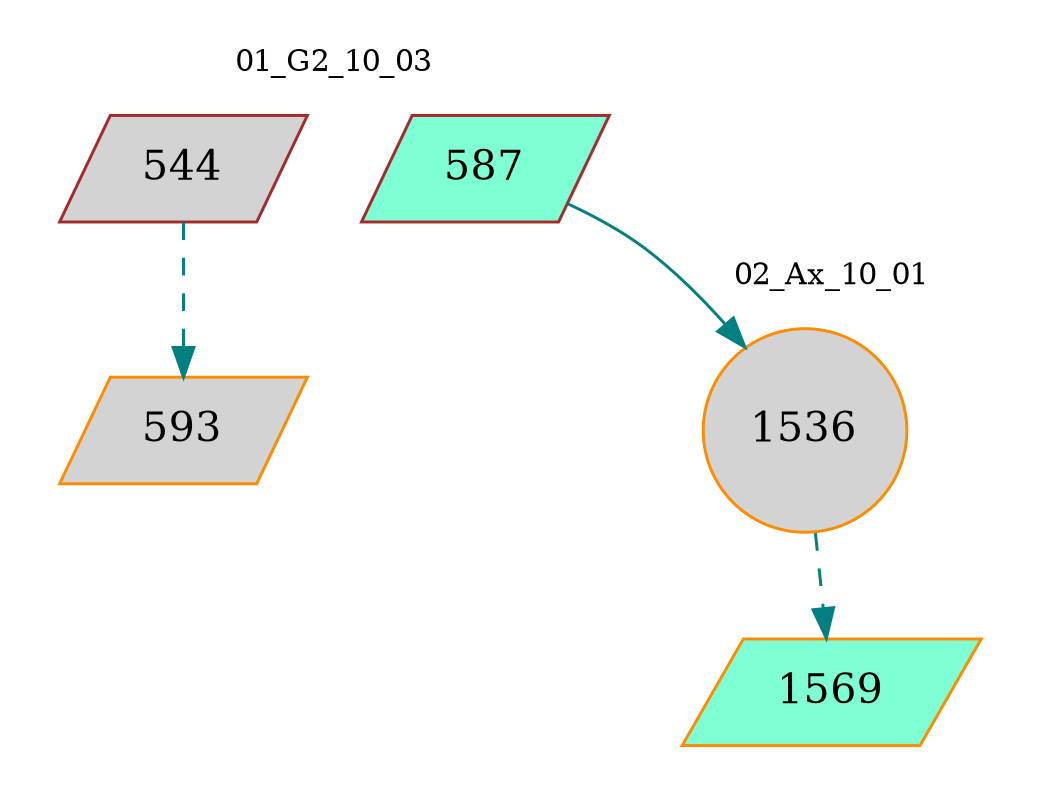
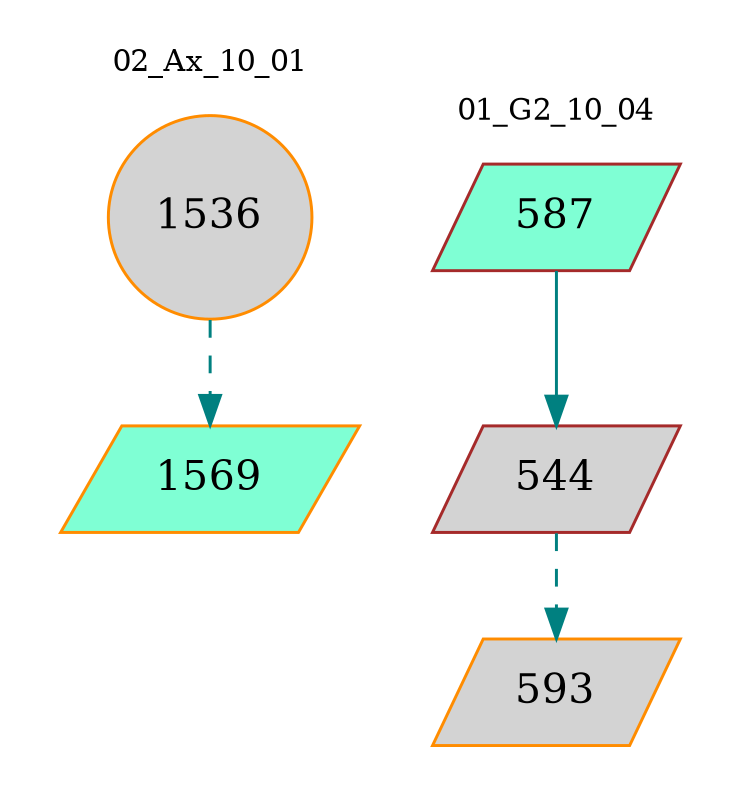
cluster "01_G2_10_03": label "01_G2_10_03" -> "01_G2_10_04"
edge "587" -> "1536": now "587" -> "544"
